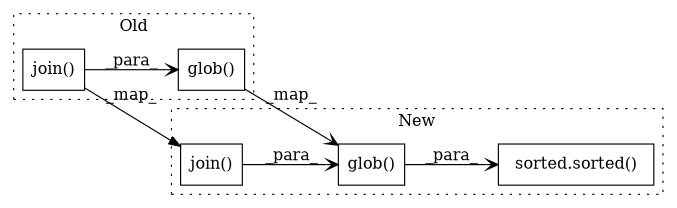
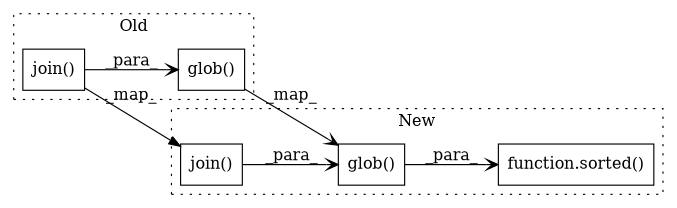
node "sorted.sorted()": label "sorted.sorted()" -> "function.sorted()"
